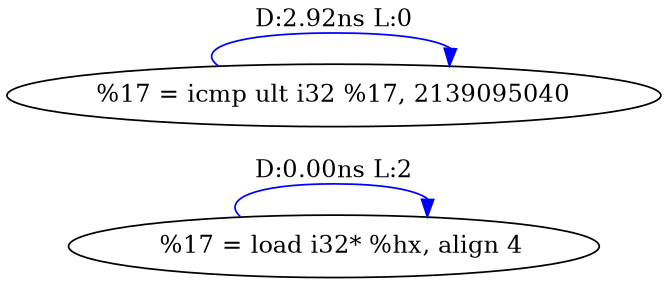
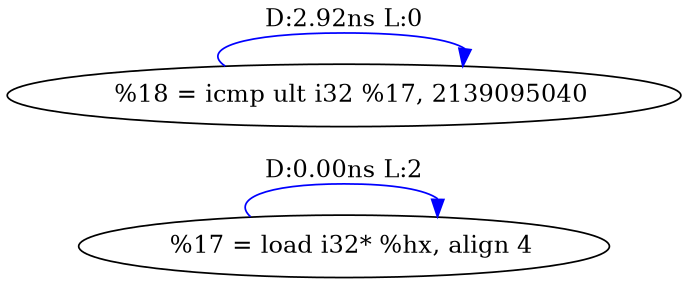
node "%17 = icmp ult i32 %17, 2139095040": label "%17 = icmp ult i32 %17, 2139095040" -> "%18 = icmp ult i32 %17, 2139095040"
